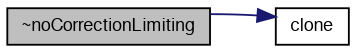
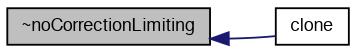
edge "~noCorrectionLimiting" -> "clone": reversed
